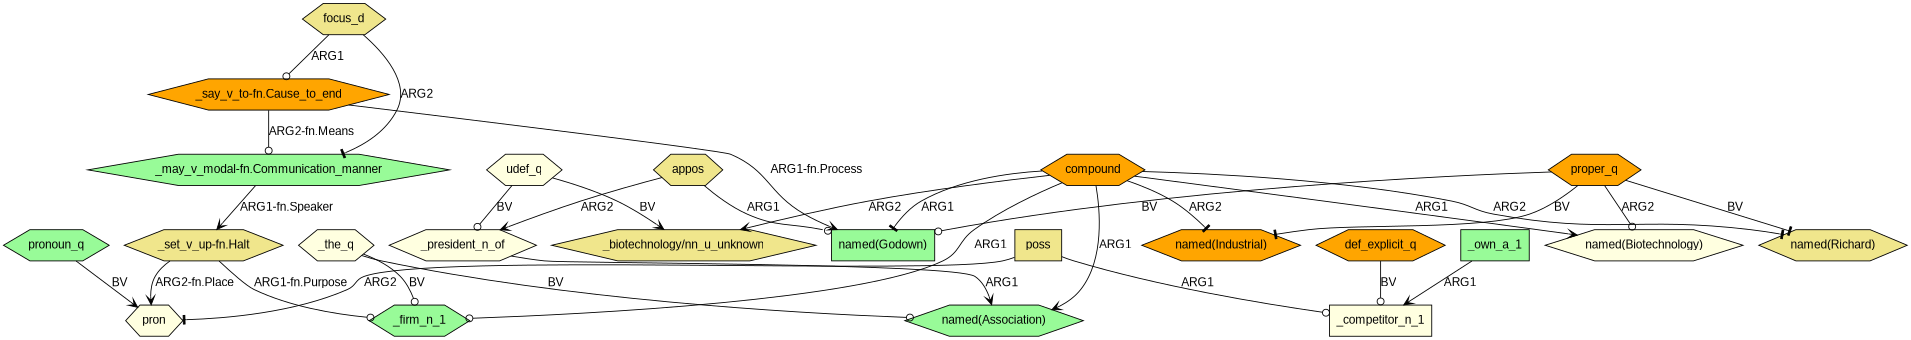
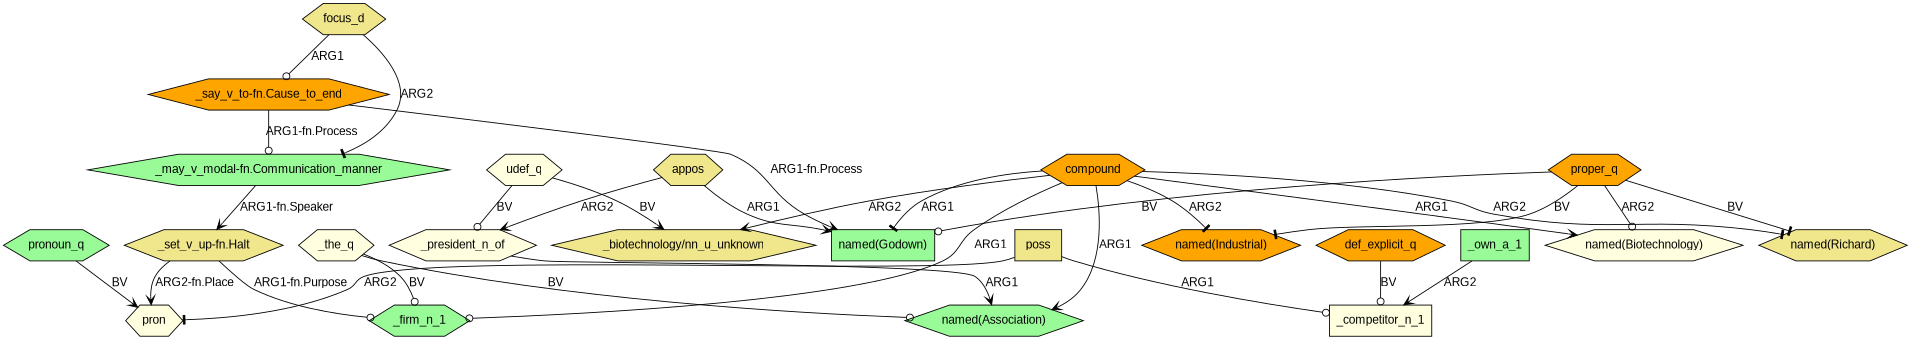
edge "_say_v_to-fn.Cause_to_end" -> "_may_v_modal-fn.Communication_manner": label "ARG2-fn.Means" -> "ARG1-fn.Process"
edge "appos" -> "named(Godown)": arrowhead odot -> vee
edge "_own_a_1" -> "_competitor_n_1": label "ARG1" -> "ARG2"
